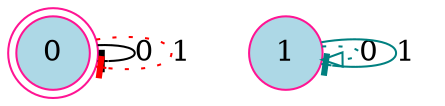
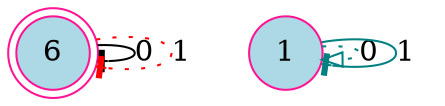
node "0": label "0" -> "6"
